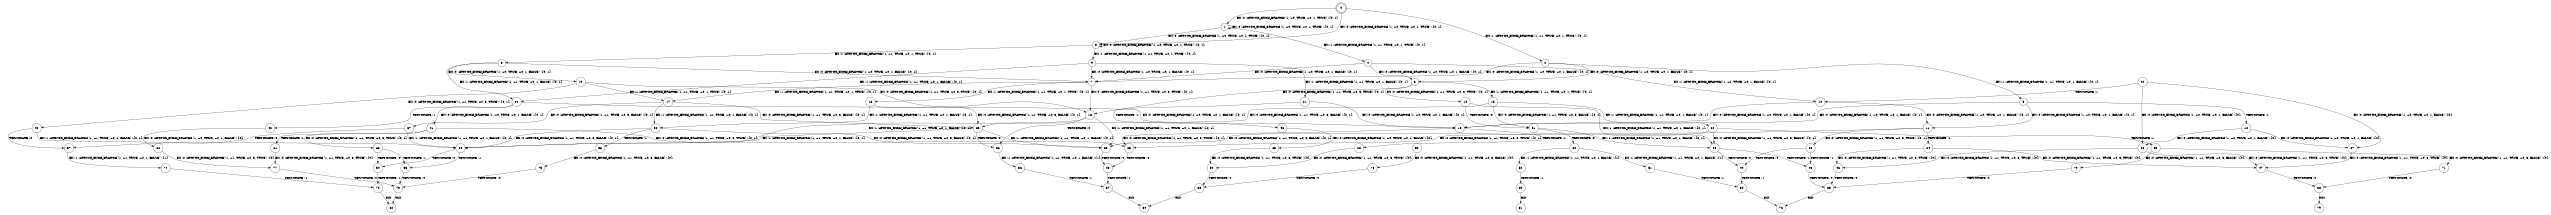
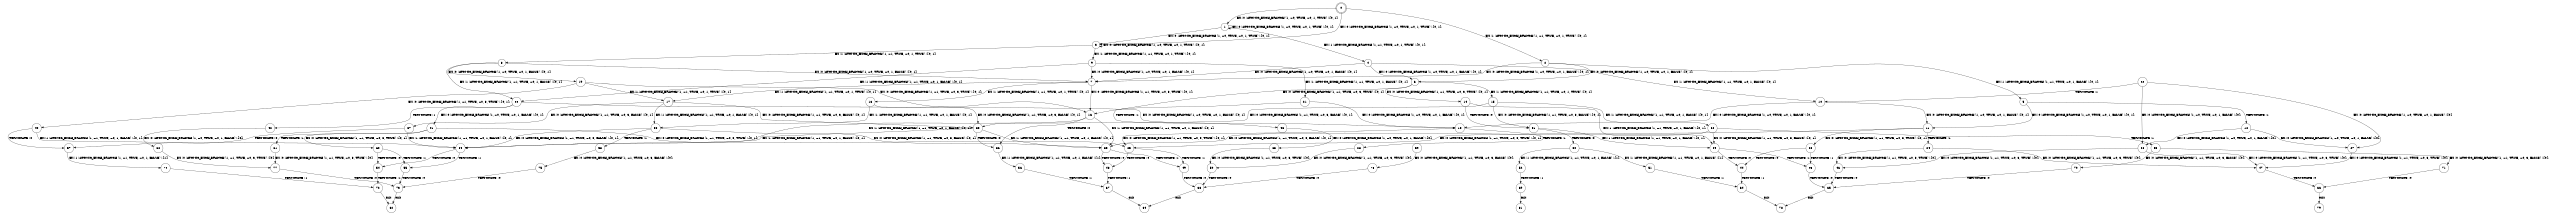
edge "5" -> "13": removed, label "EX !0 !ATOMIC_EXCH_BRANCH (1, +0, TRUE, +0, 1, FALSE) !{0, 1}"
node "49": added
